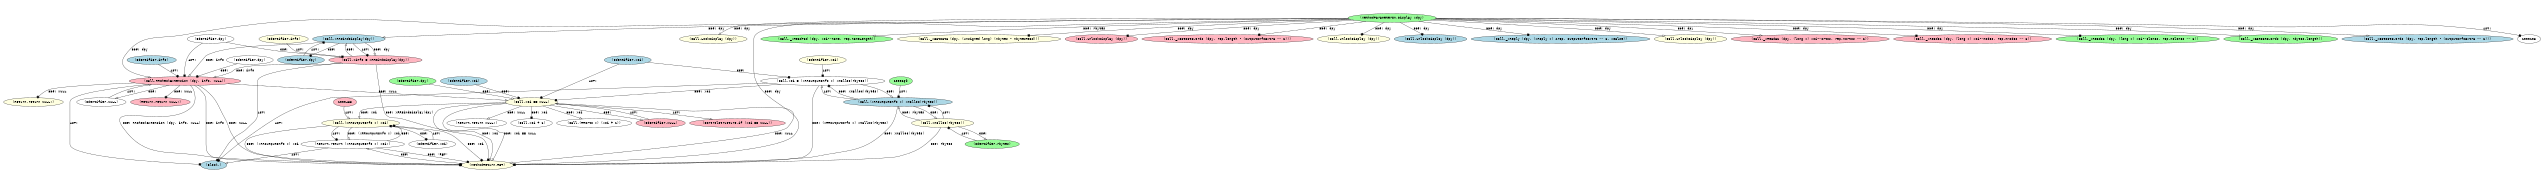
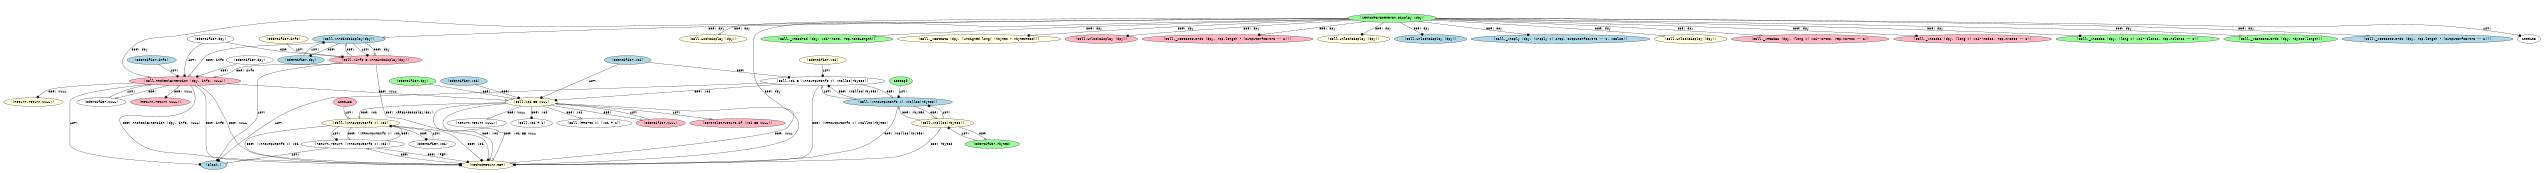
edge "(MethodParameterIn,Display *dpy)" -> "(Call,_XReadPad (dpy, xoi->name, rep.nameLength))": label "DDG: rbytes" -> "DDG: dpy"
edge "(Return,return (XRROutputInfo *) xoi;)" -> "(Call,(XRROutputInfo *) xoi)": arrowhead box -> onormal
